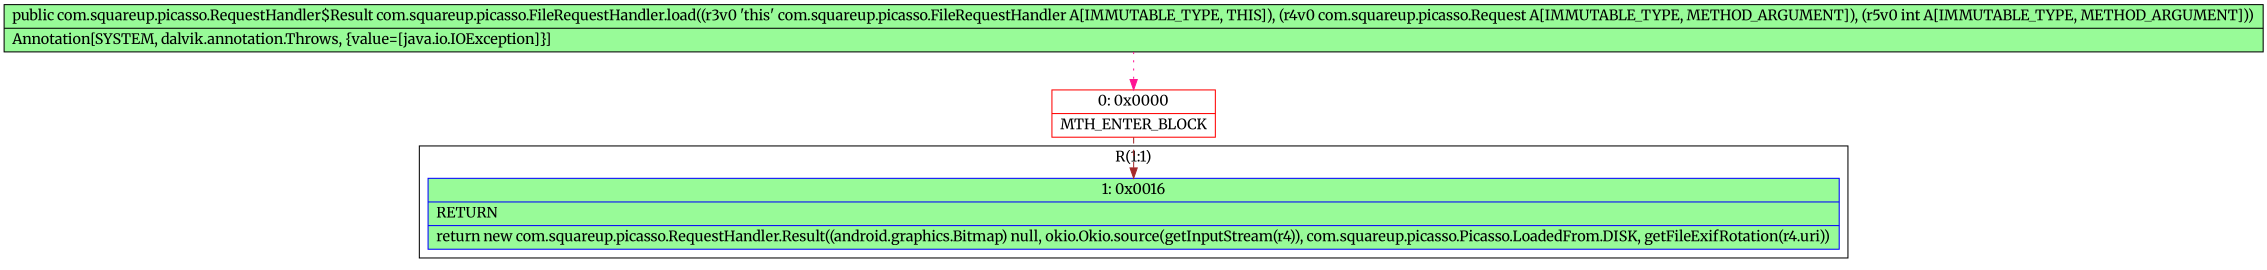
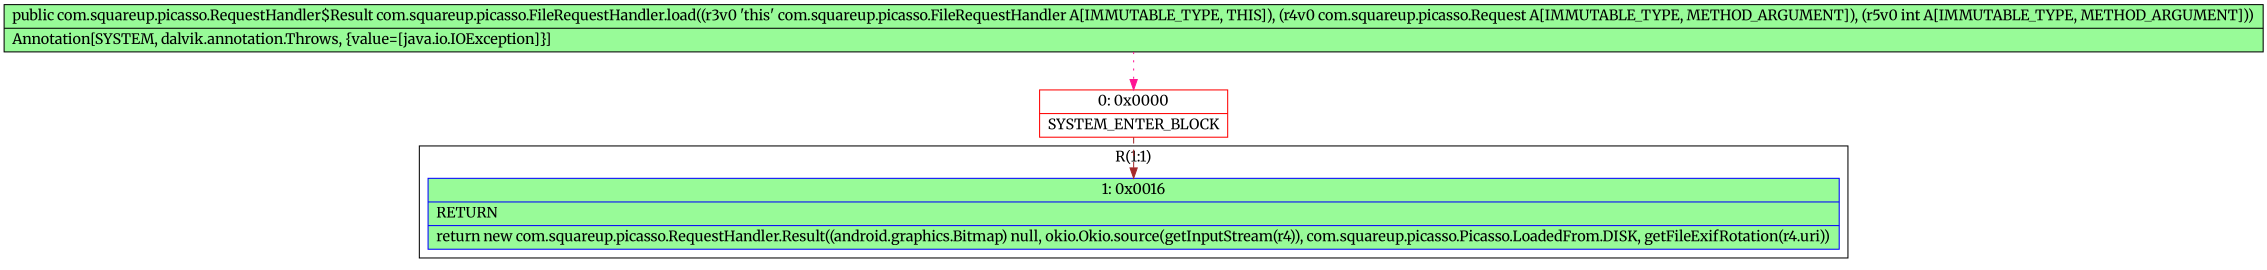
node "0: 0x0000": text "MTH_ENTER_BLOCK" -> "SYSTEM_ENTER_BLOCK"
